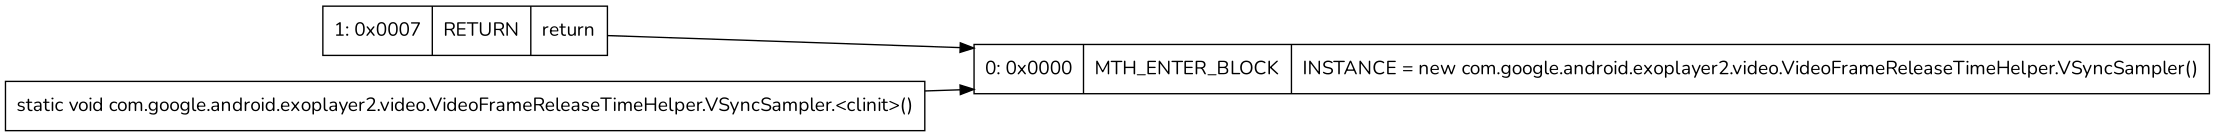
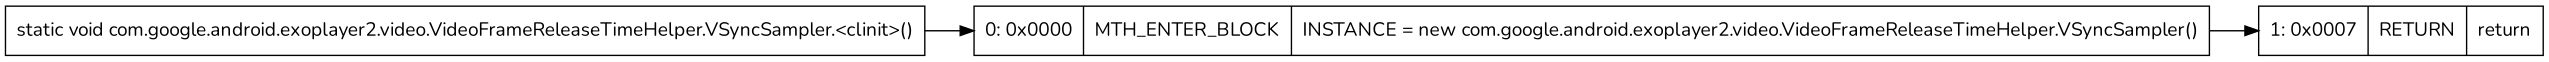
edge "1: 0x0007" -> "0: 0x0000": reversed
